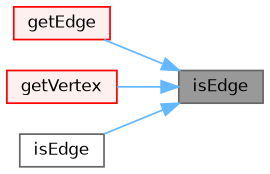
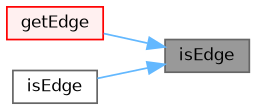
node "getVertex": removed
